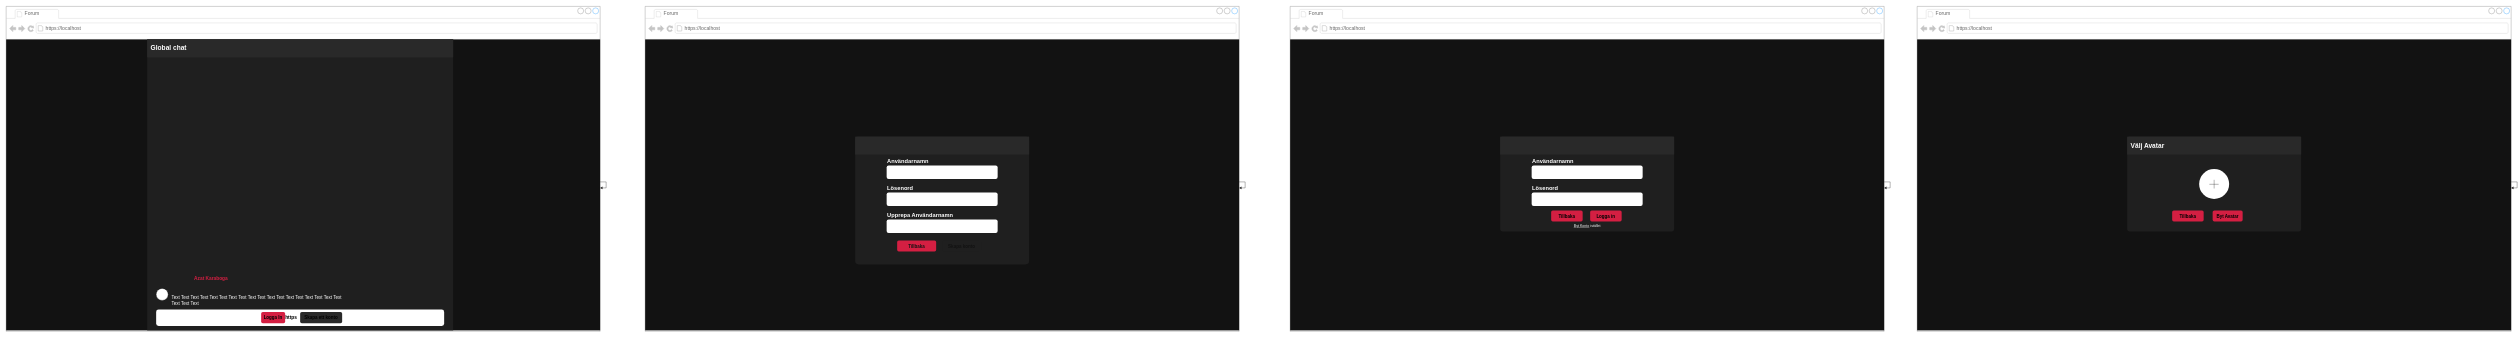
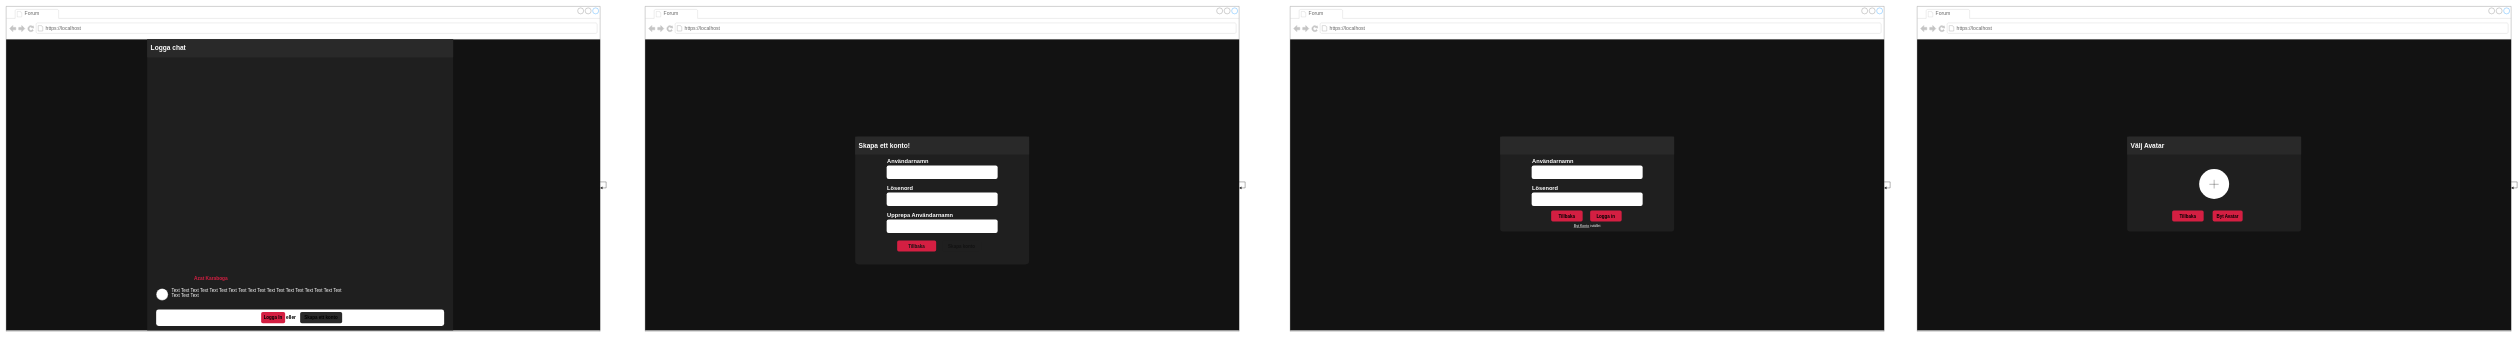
node "Global chat": label "Global chat" -> "Logga chat"
node "Skapa ett konto!": added
node "Text Text Text Text Text Text Text Text Text Text Text Text Text Text Text Text Text Text Text Text Text": moved (263, 300) -> (263, 293)
node "https": label "https" -> "eller"
